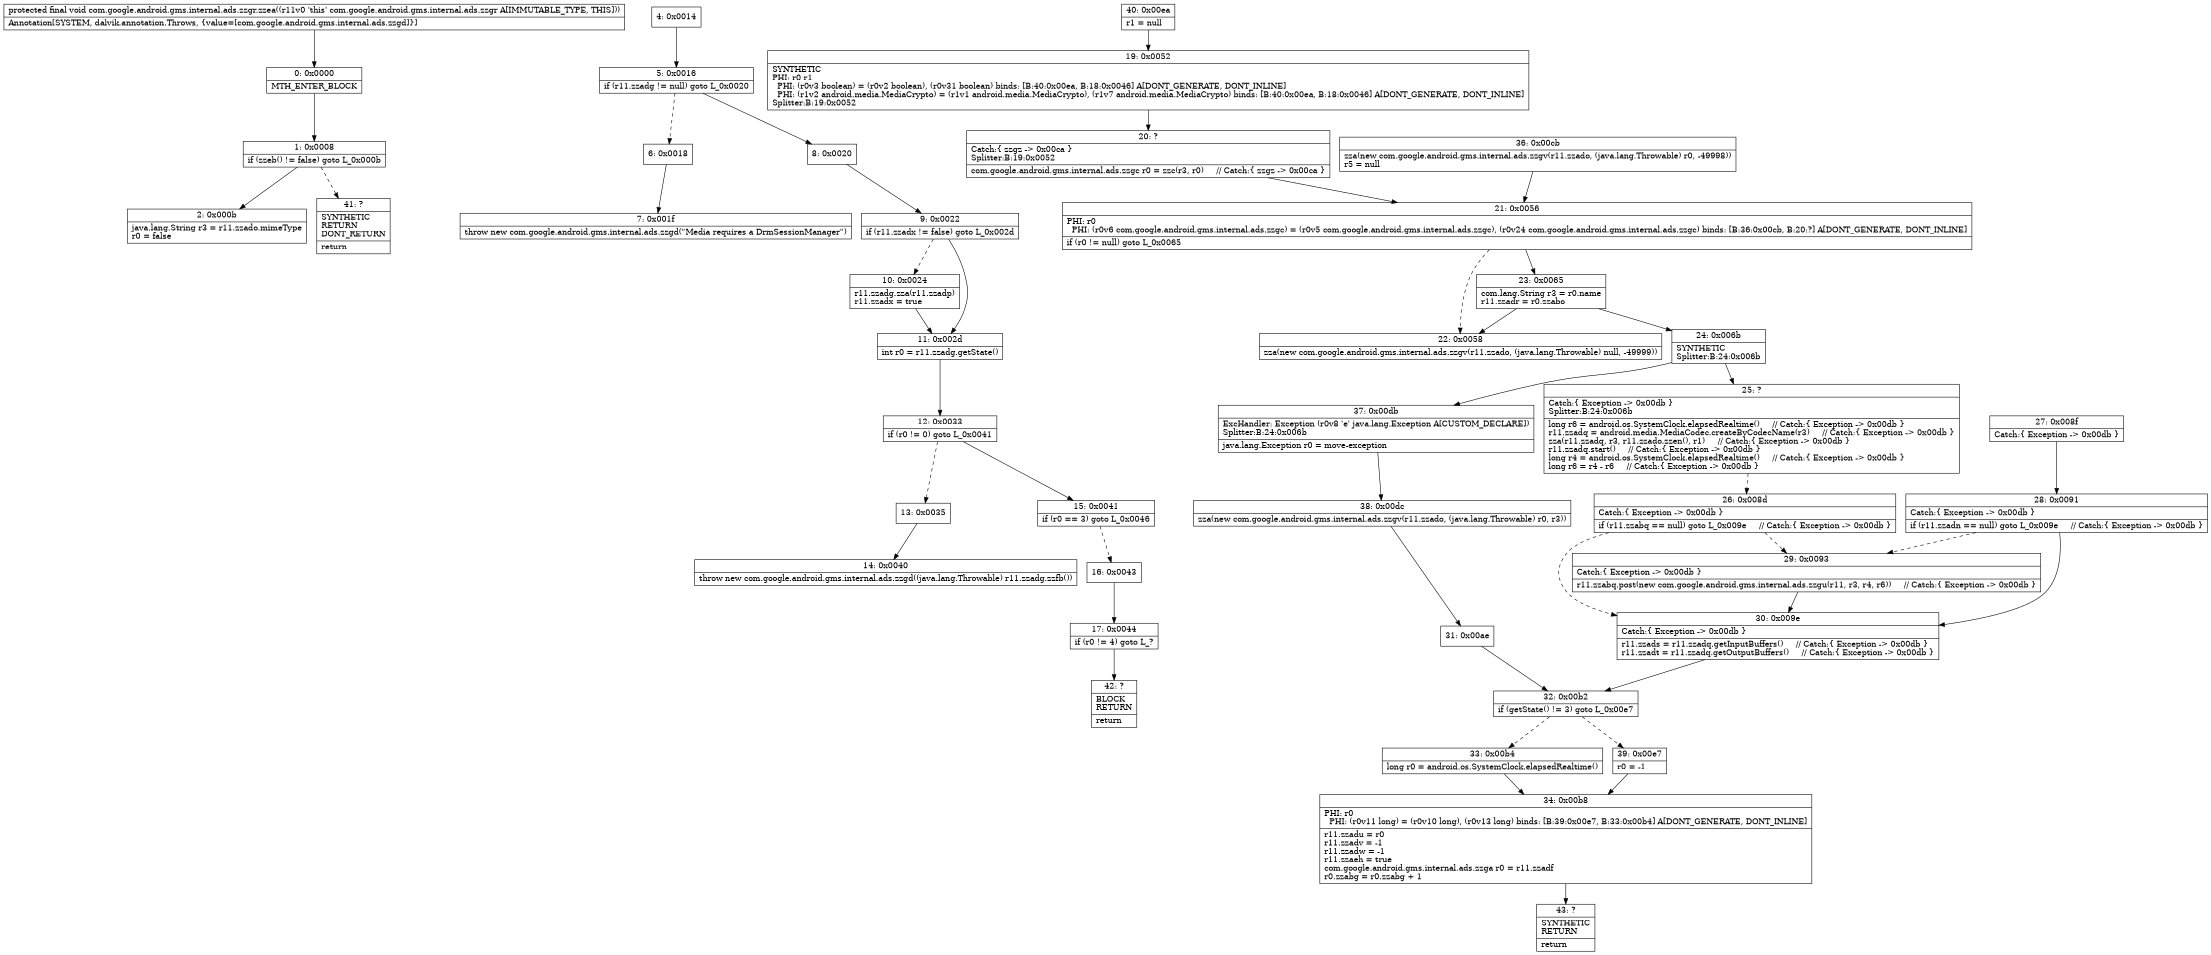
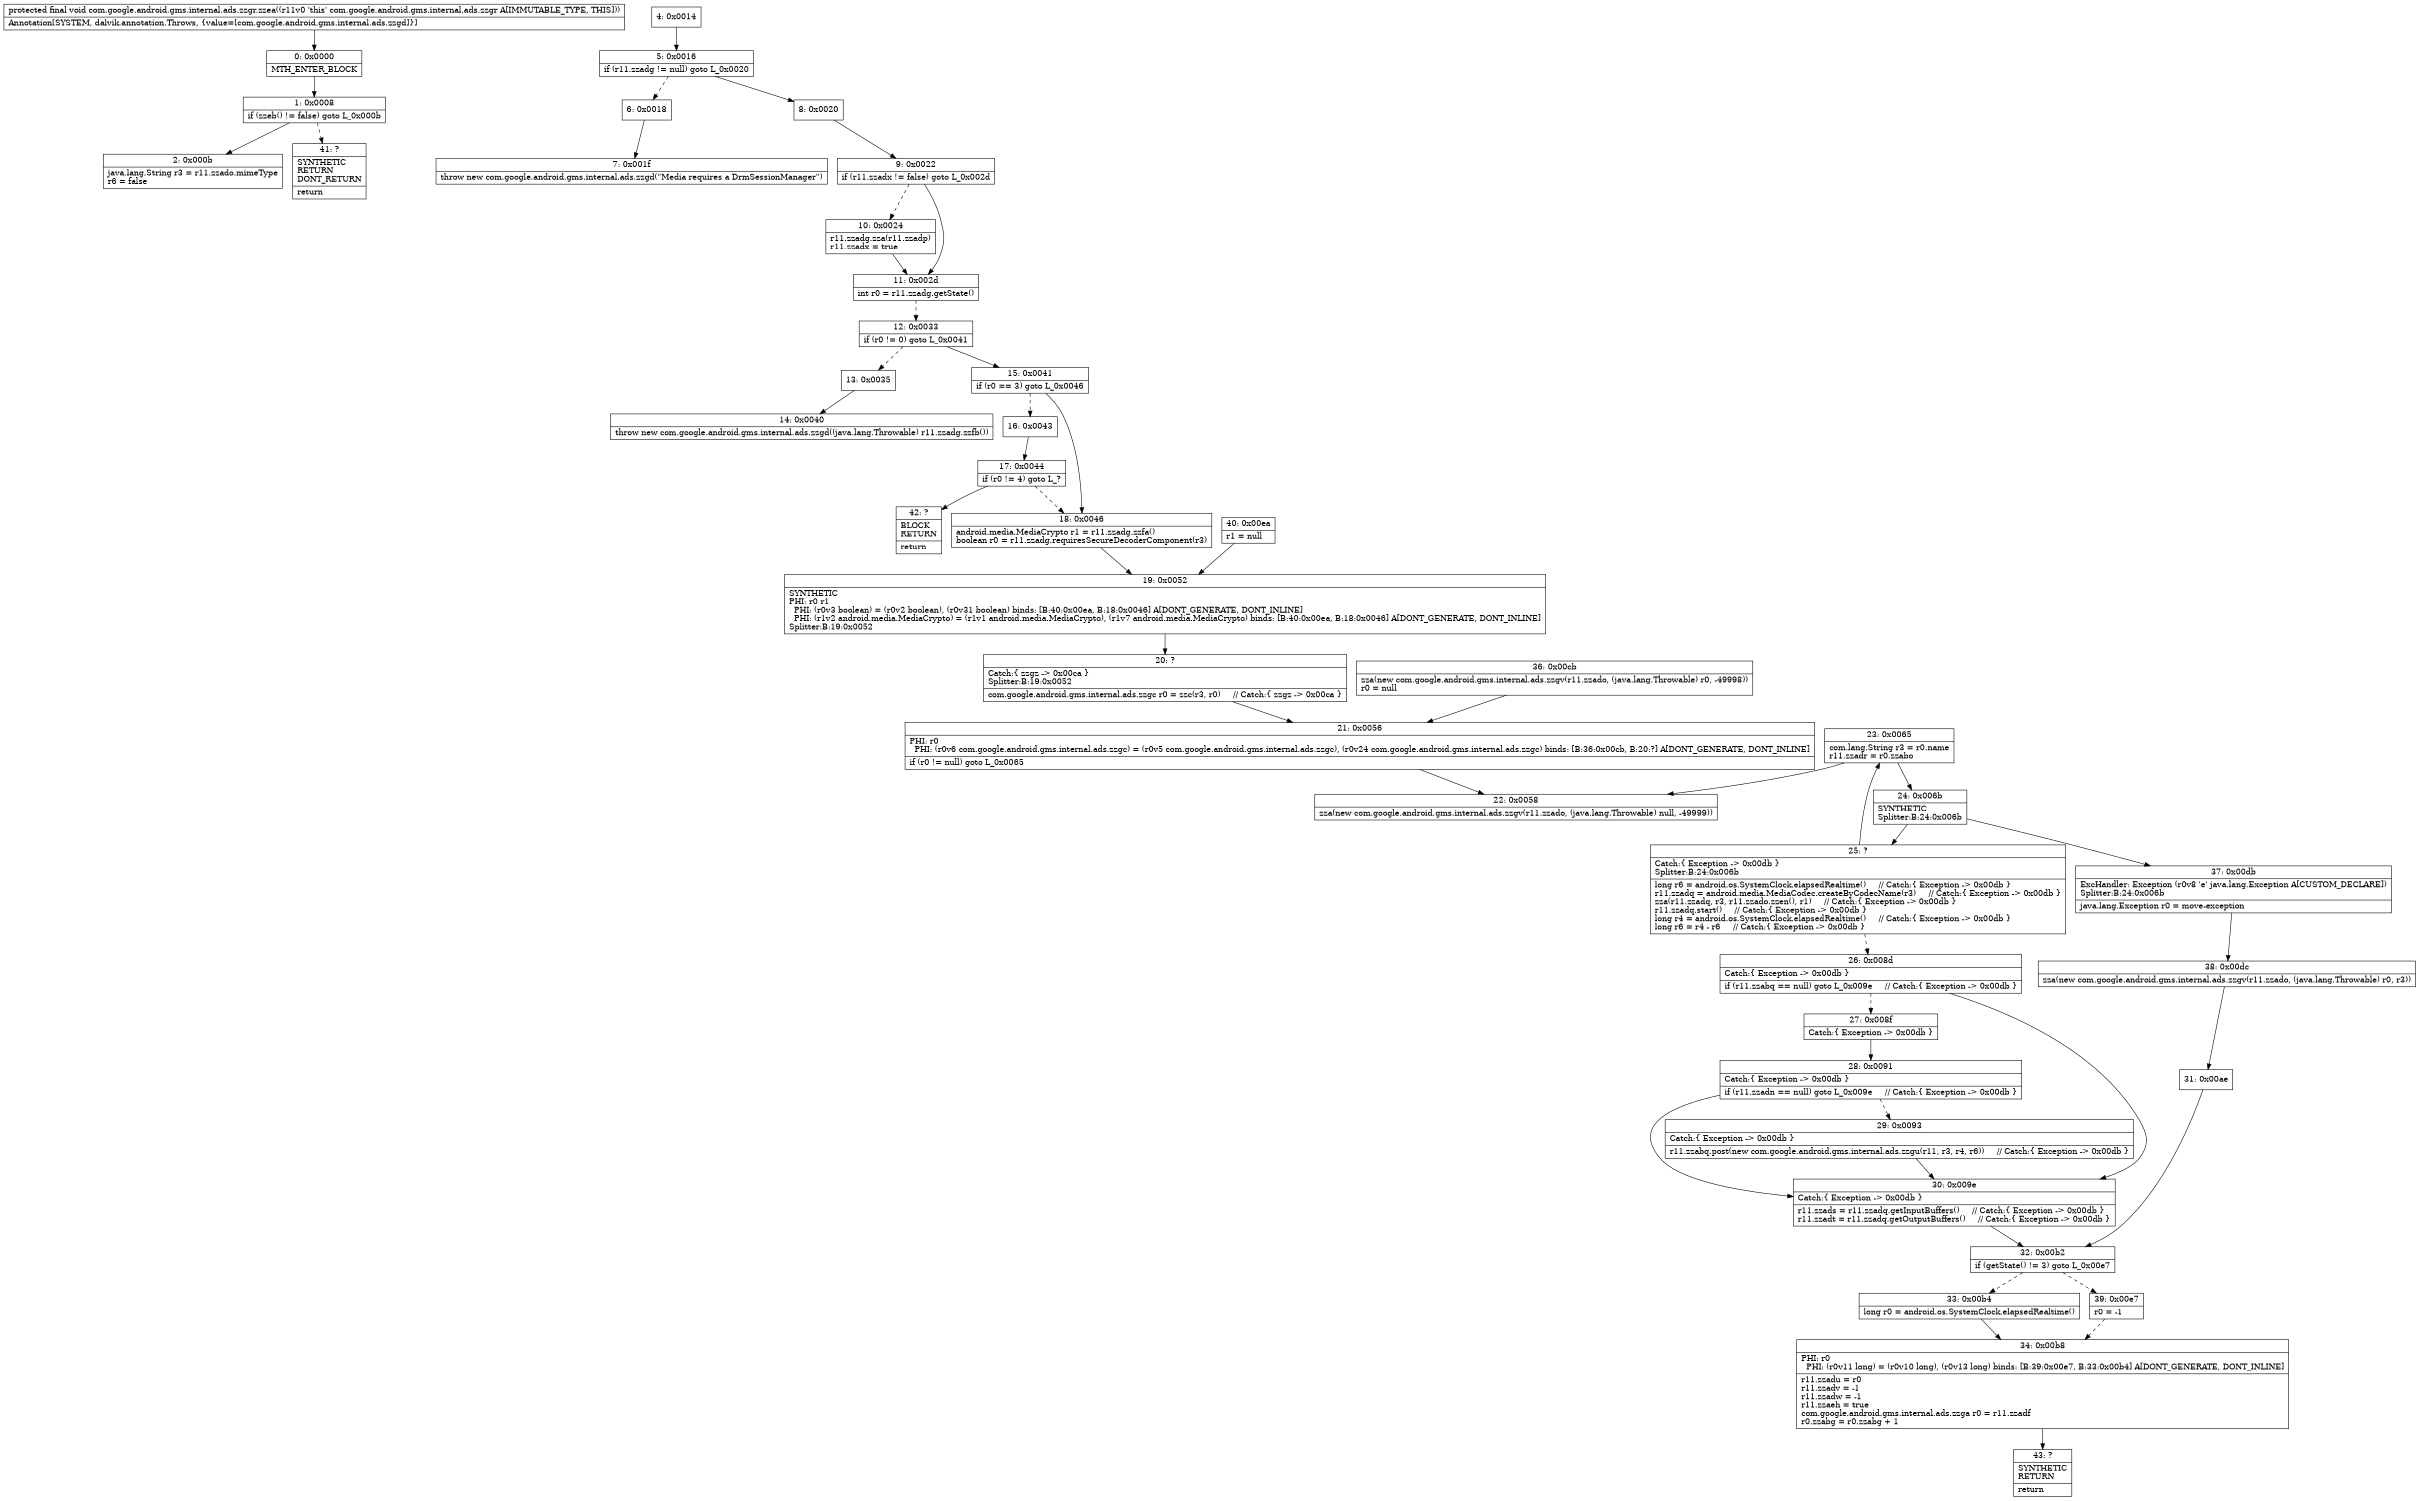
node "36: 0x00cb": text "r5 = null" -> "r0 = null"
node "2: 0x000b": text "r0 = false" -> "r6 = false"
edge "21: 0x0056" -> "23: 0x0065": now "25: ?" -> "23: 0x0065"
edge "21: 0x0056" -> "22: 0x0058": style dashed -> solid
edge "11: 0x002d" -> "12: 0x0033": style solid -> dashed
node "18: 0x0046": added
edge "26: 0x008d" -> "29: 0x0093": now "26: 0x008d" -> "27: 0x008f"
edge "26: 0x008d" -> "30: 0x009e": style dashed -> solid
edge "39: 0x00e7" -> "34: 0x00b8": style solid -> dashed
